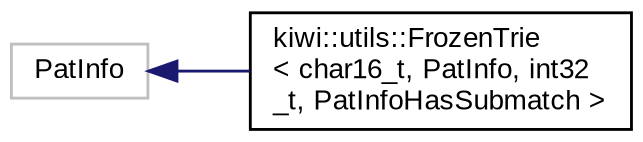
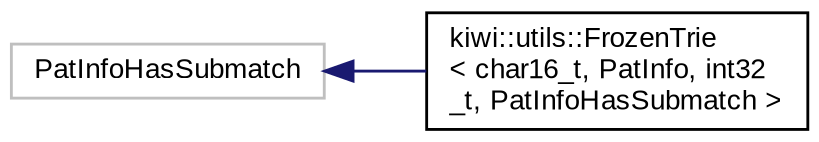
node "PatInfo": label "PatInfo" -> "PatInfoHasSubmatch"
